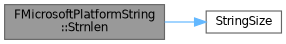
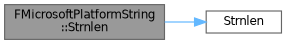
node "StringSize": label "StringSize" -> "Strnlen"
